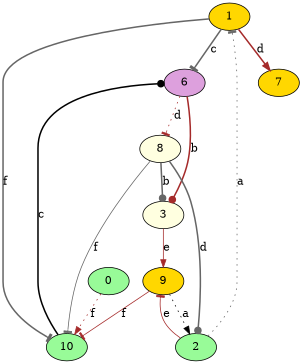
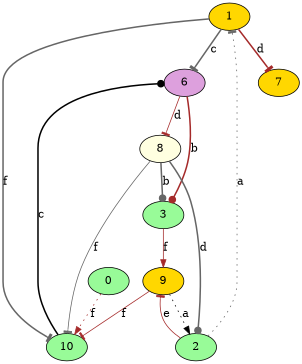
edge "1" -> "7": arrowhead normal -> tee
edge "6" -> "8": style dotted -> solid
node "3": fillcolor lightyellow -> palegreen
edge "3" -> "9": label "e" -> "f"
